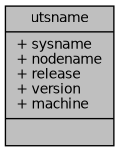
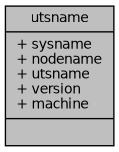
node "utsname": text "+ release" -> "+ utsname"
